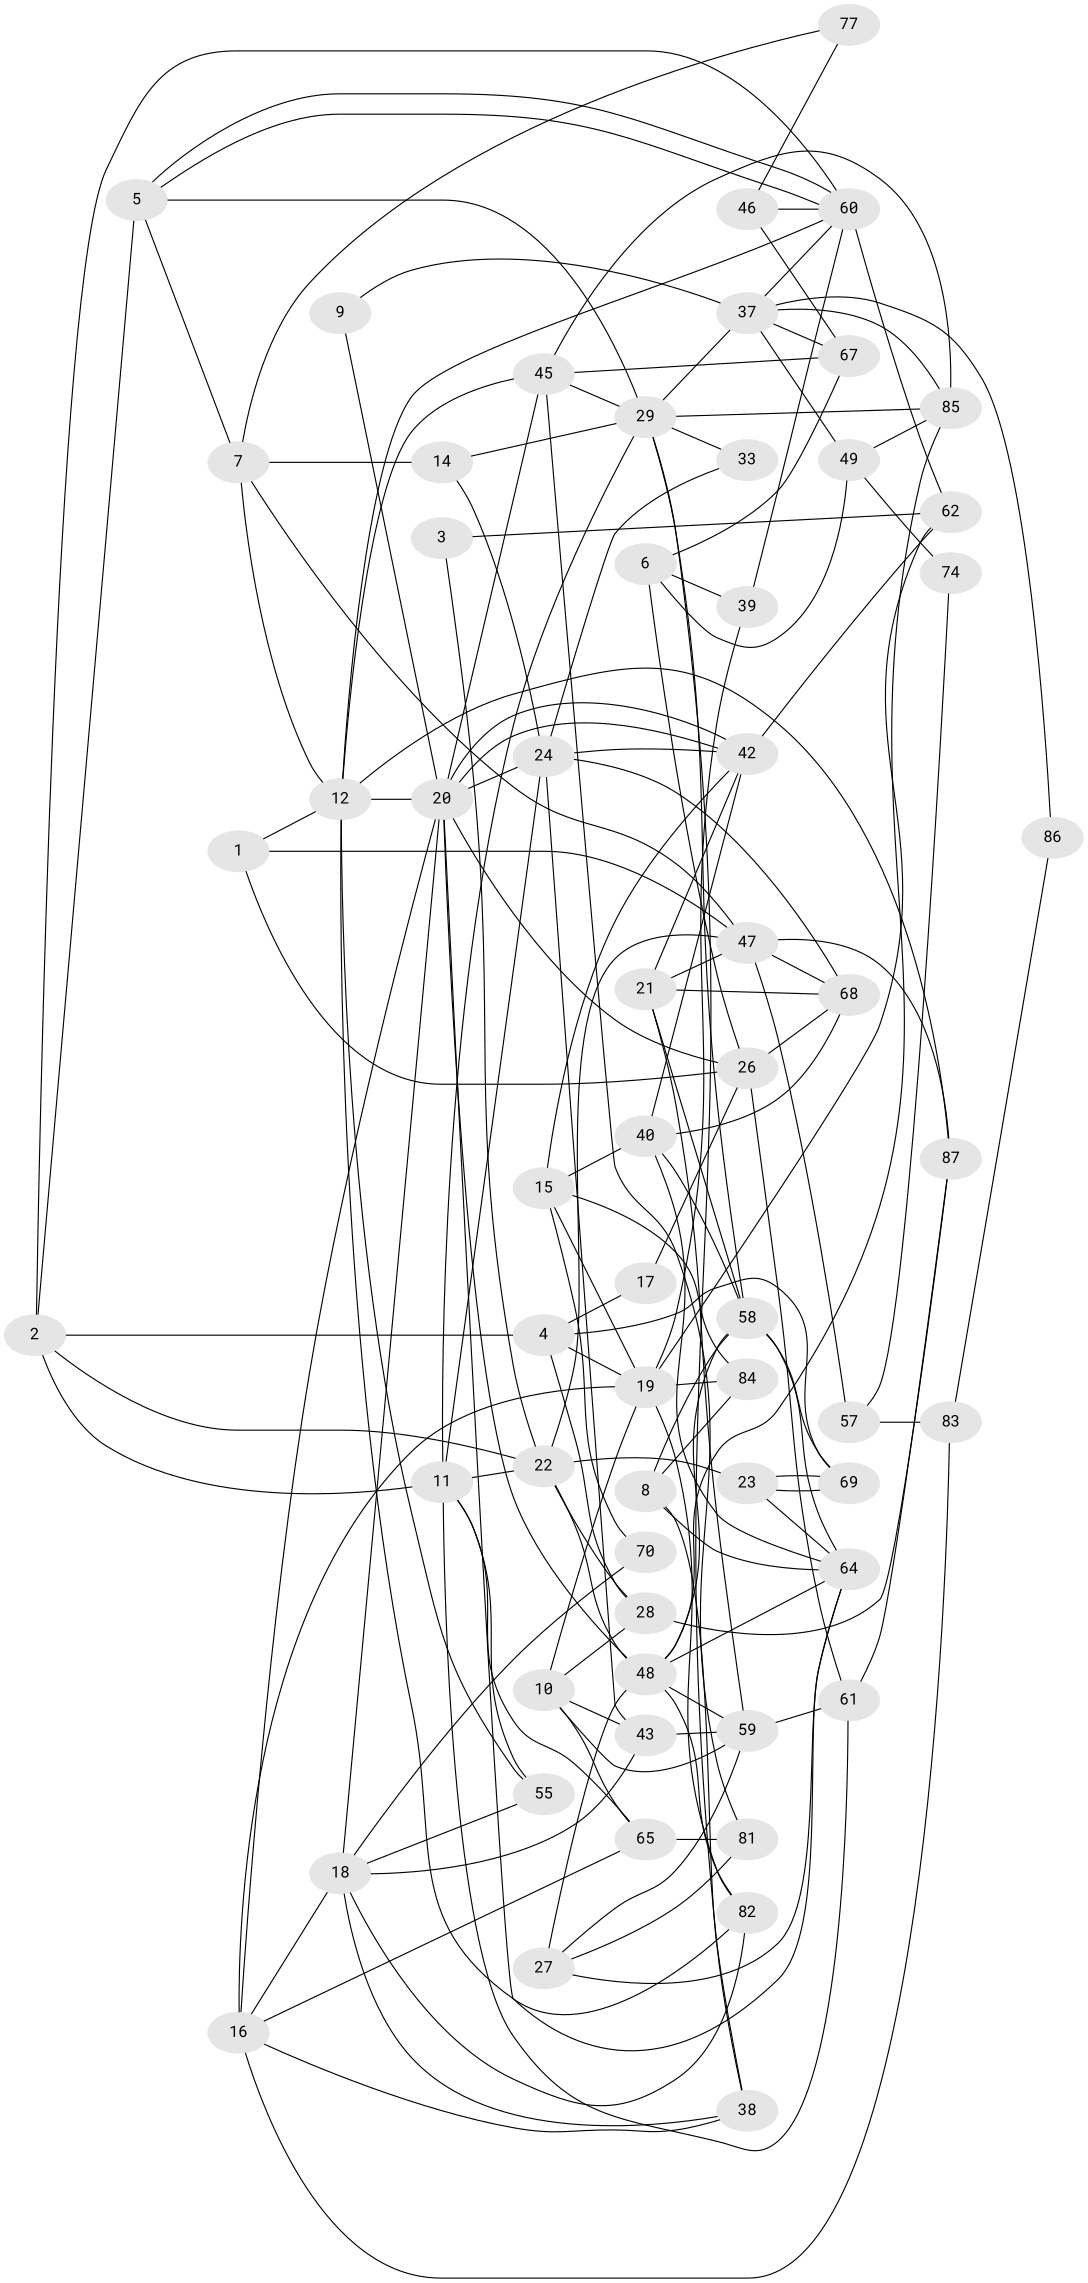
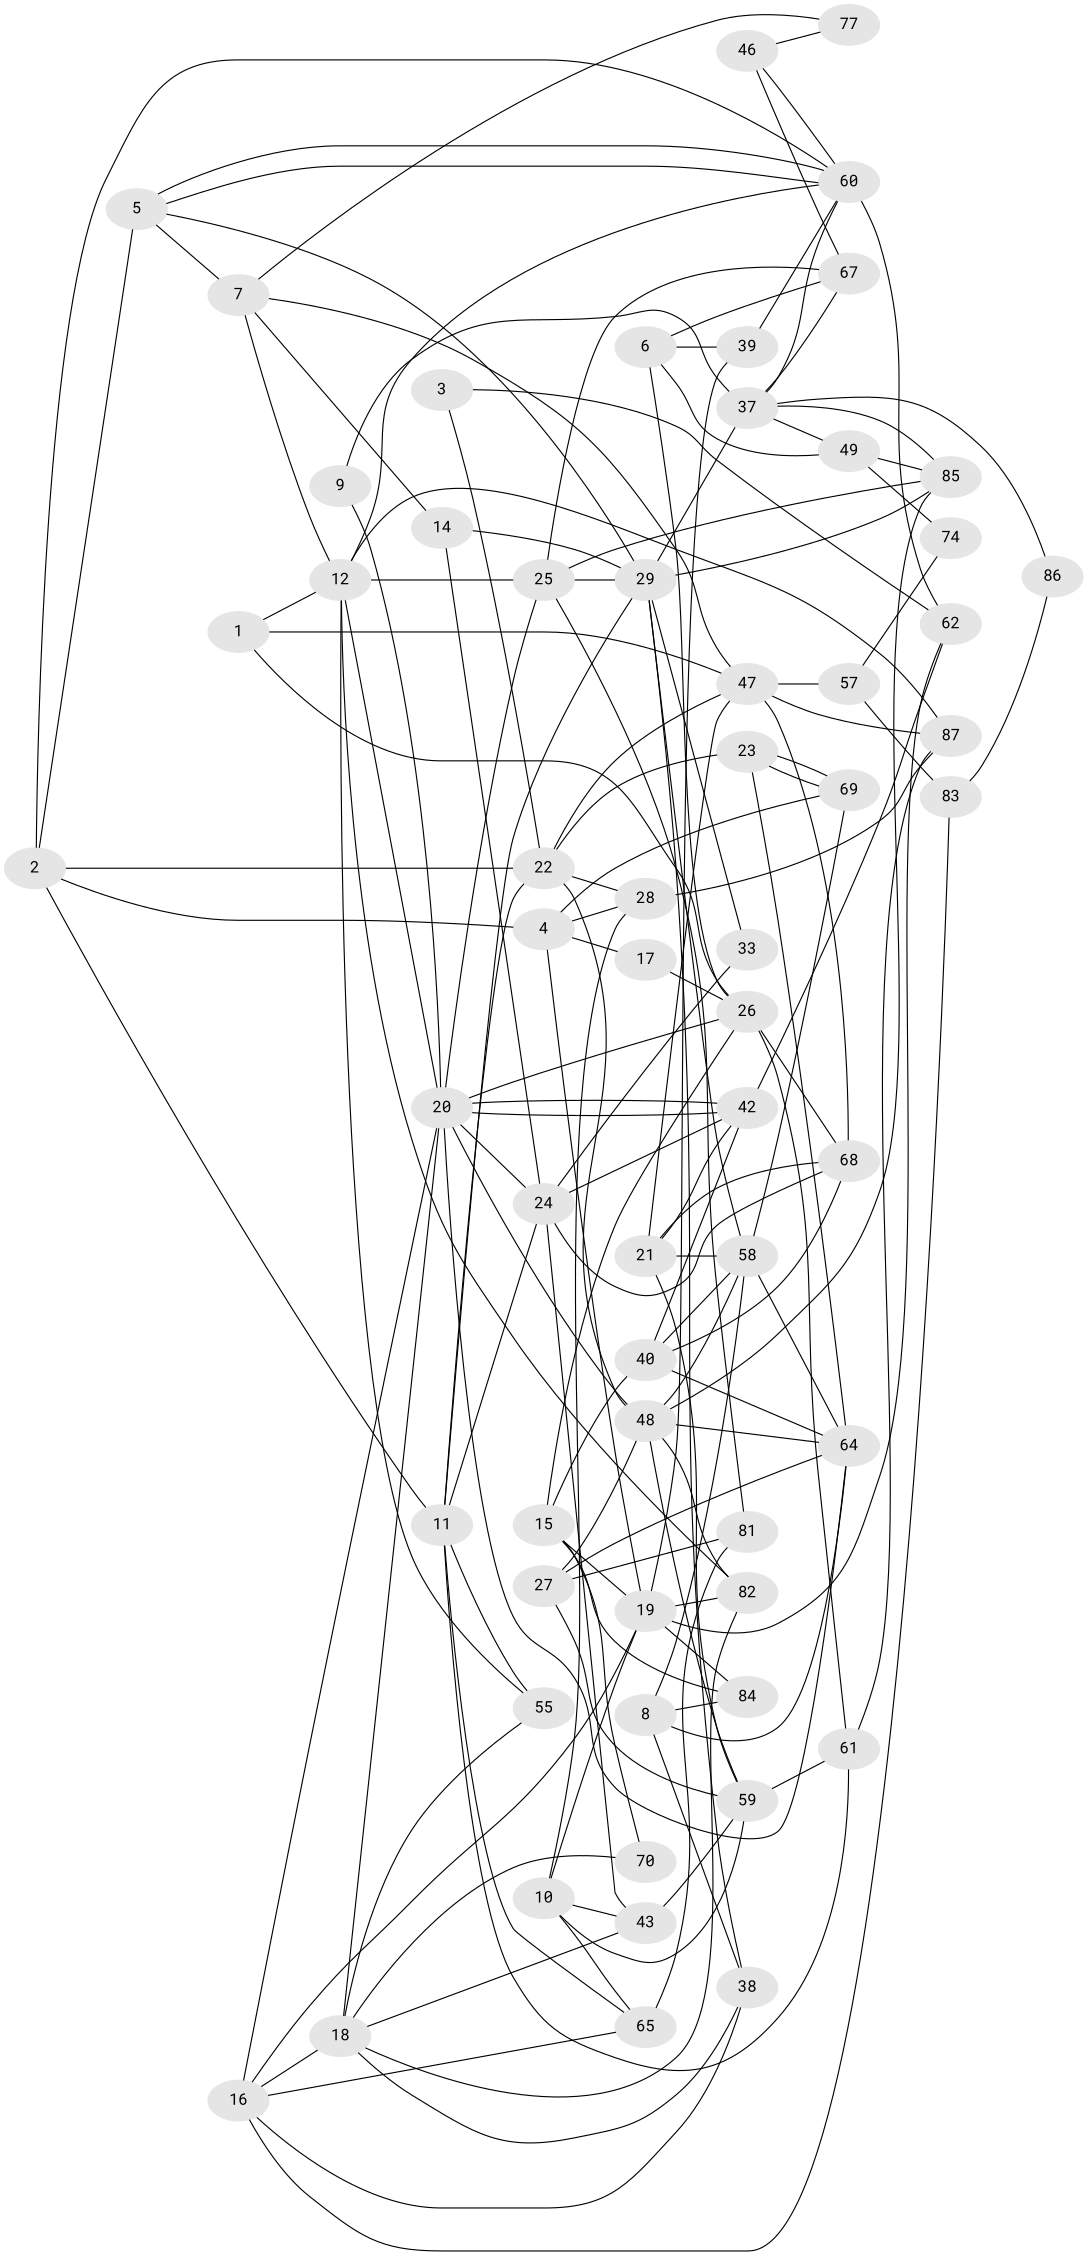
node "45": label "45" -> "25"
edge "42" -- "15": now "26" -- "15"
